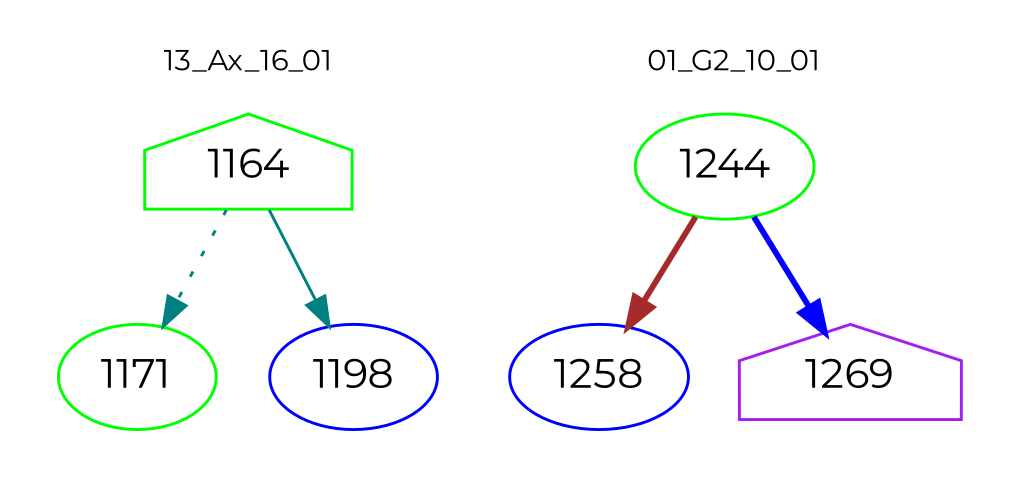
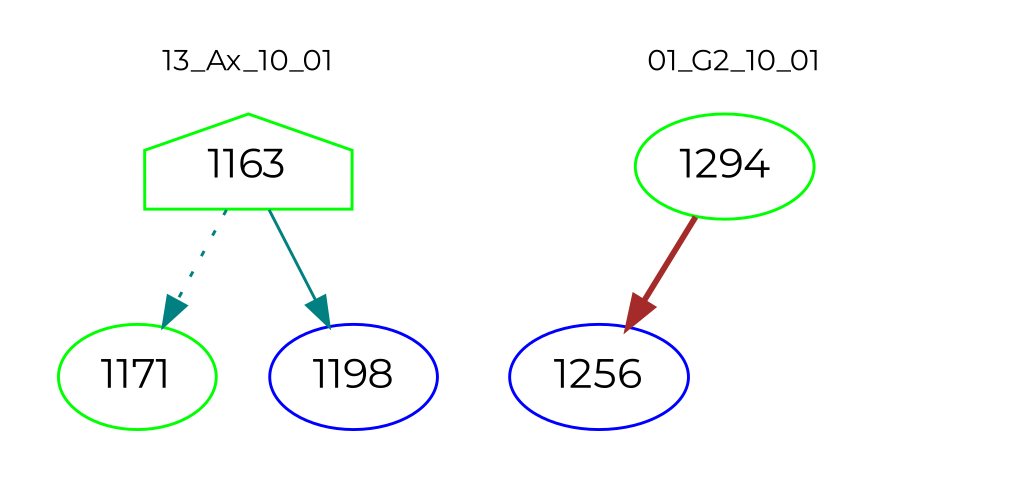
cluster "13_Ax_16_01": label "13_Ax_16_01" -> "13_Ax_10_01"
node "1164": label "1164" -> "1163"
node "1244": label "1244" -> "1294"
node "1258": label "1258" -> "1256"
node "1269": removed
